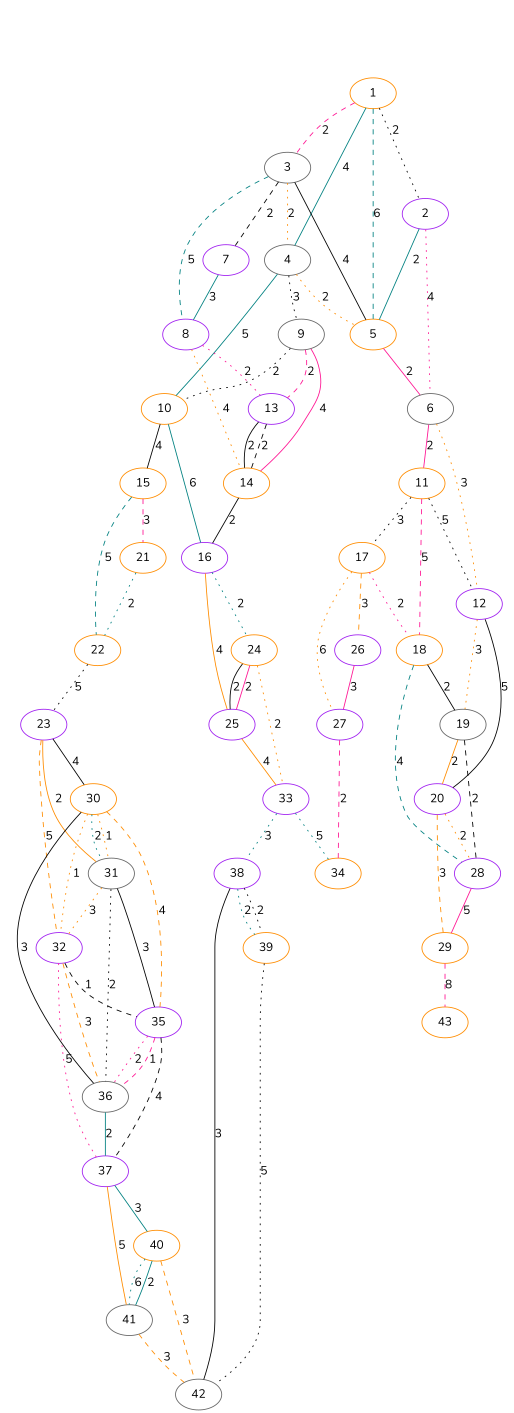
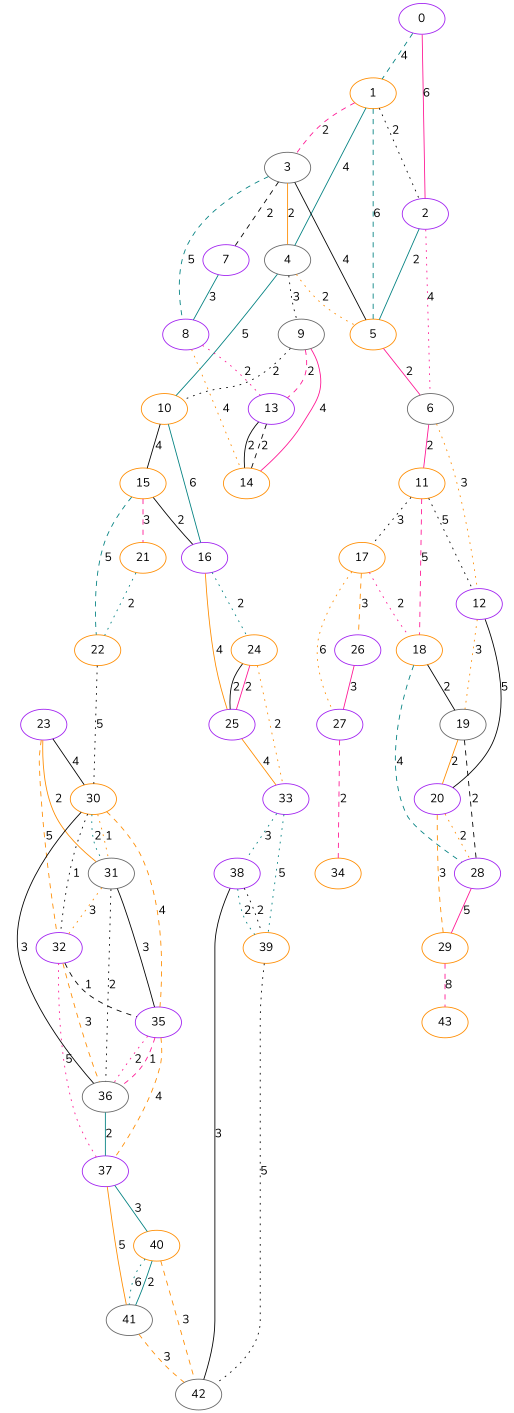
node "0": added
edge "3" -- "4": style dotted -> solid
edge "14" -- "16": now "15" -- "16"
edge "22" -- "23": now "22" -- "30"
edge "33" -- "34": now "33" -- "39"
edge "30" -- "32": color darkorange -> black
edge "35" -- "37": color black -> darkorange
